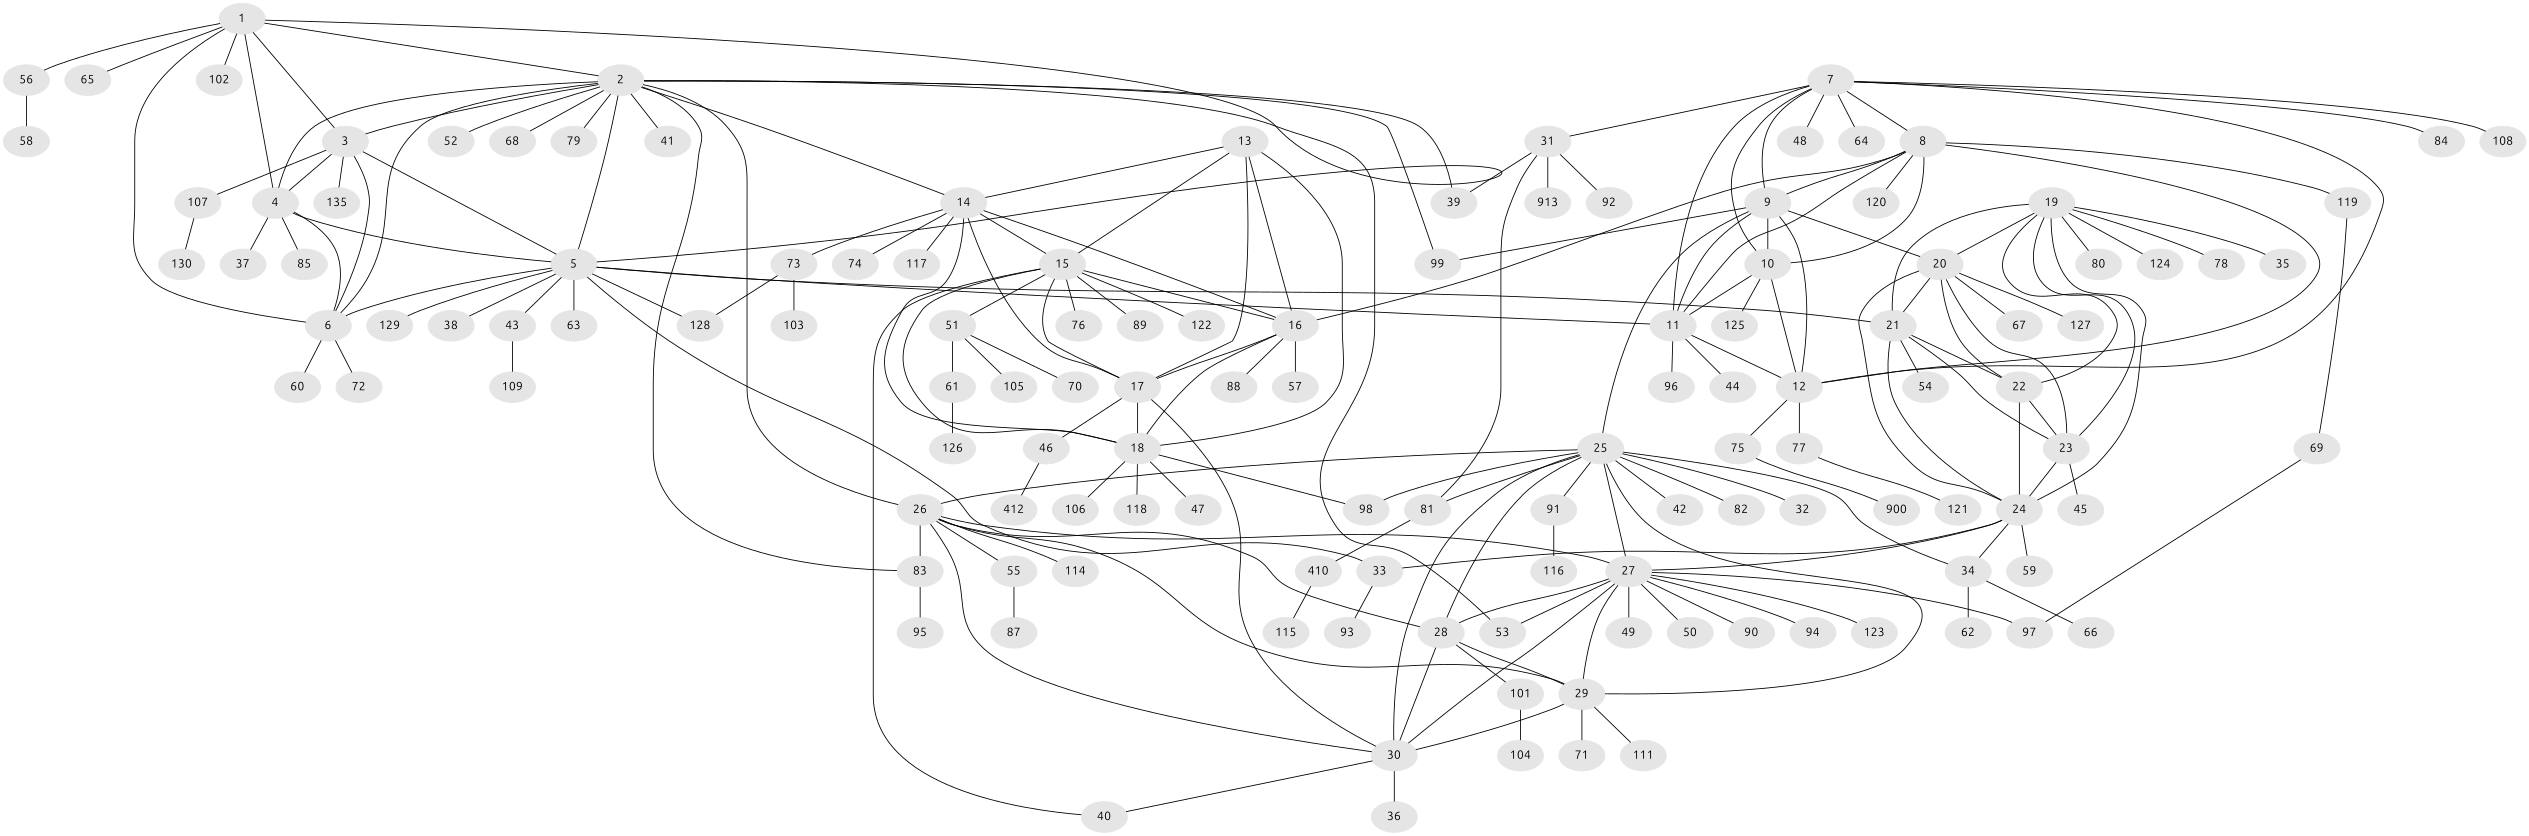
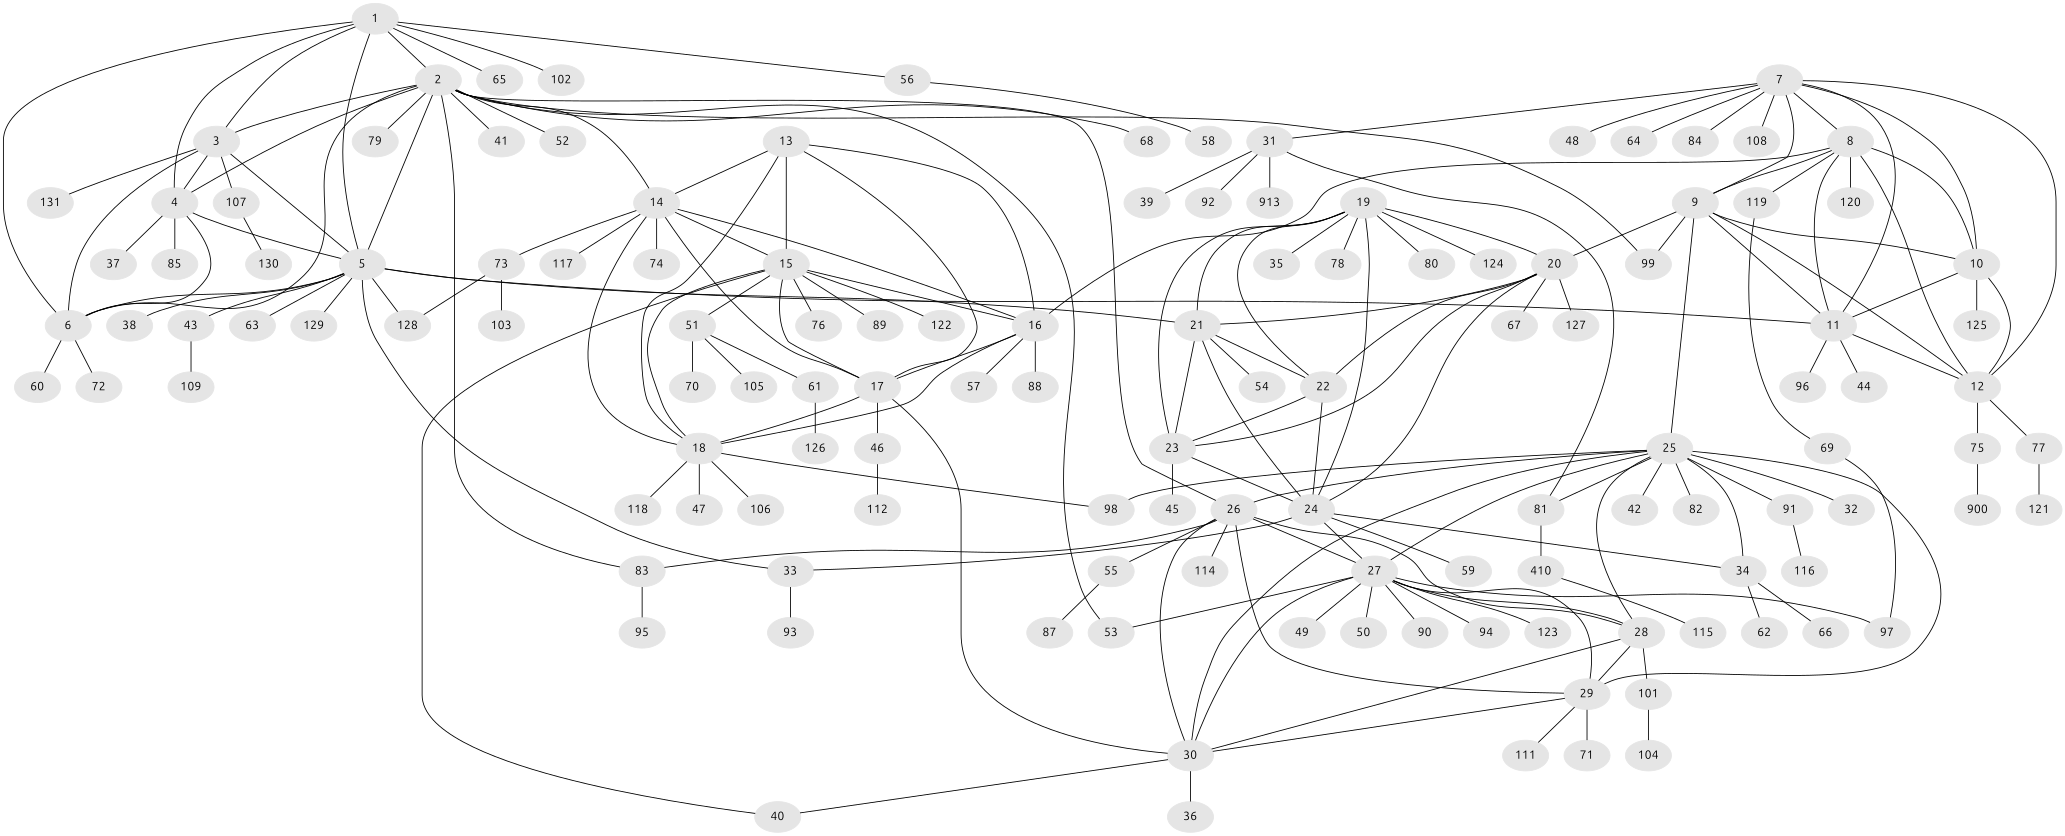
edge "2" -- "39": removed
node "135": label "135" -> "131"
node "412": label "412" -> "112"
